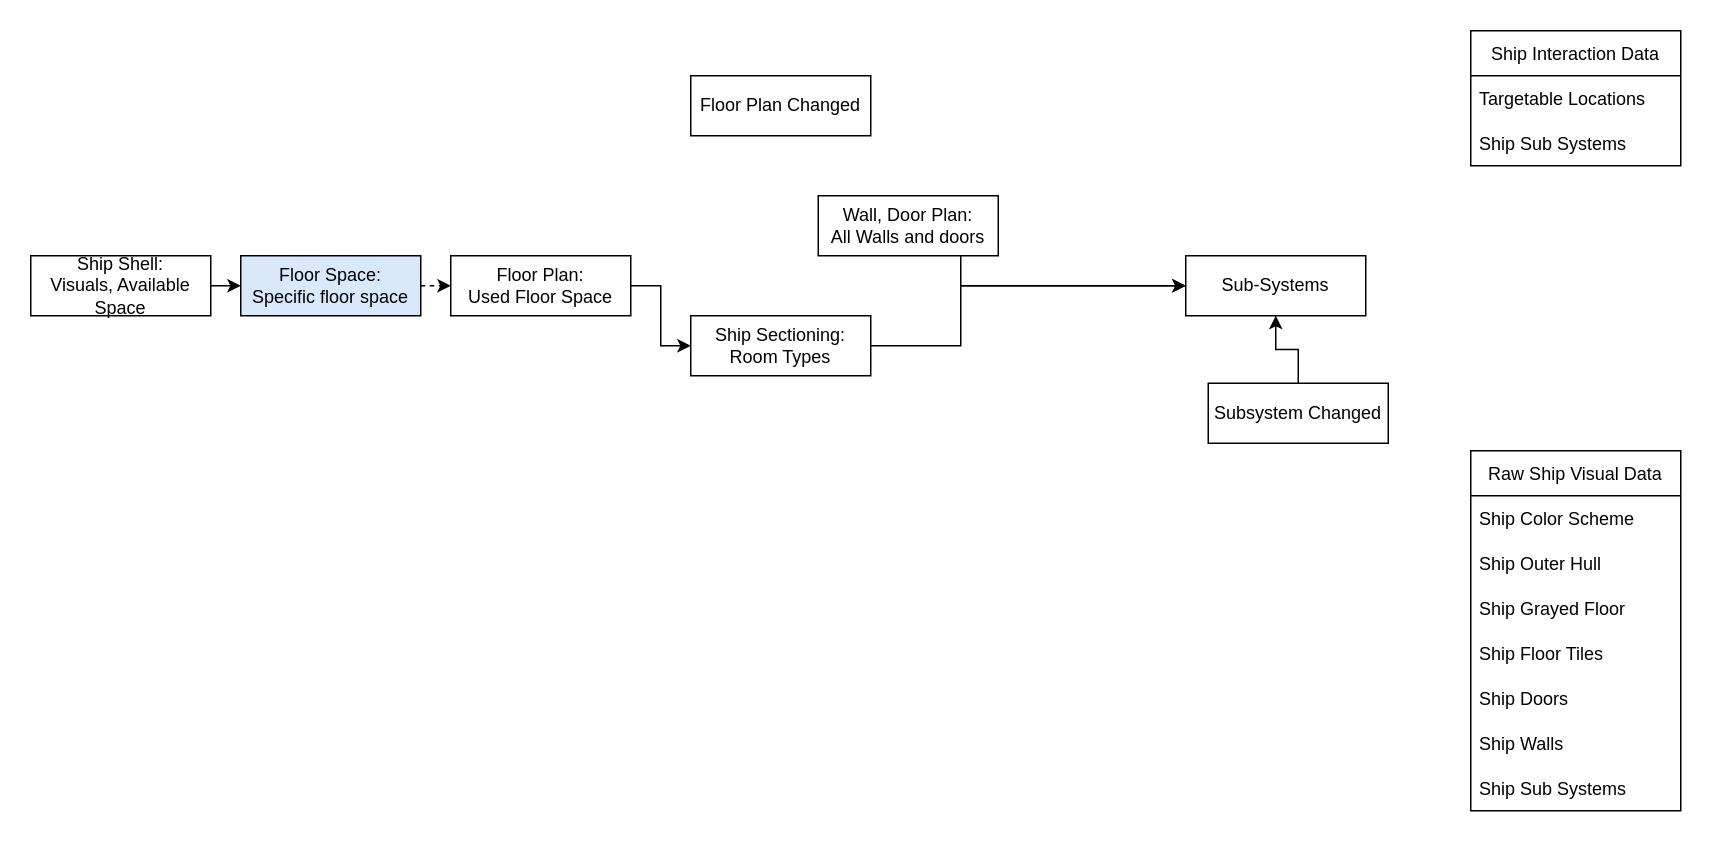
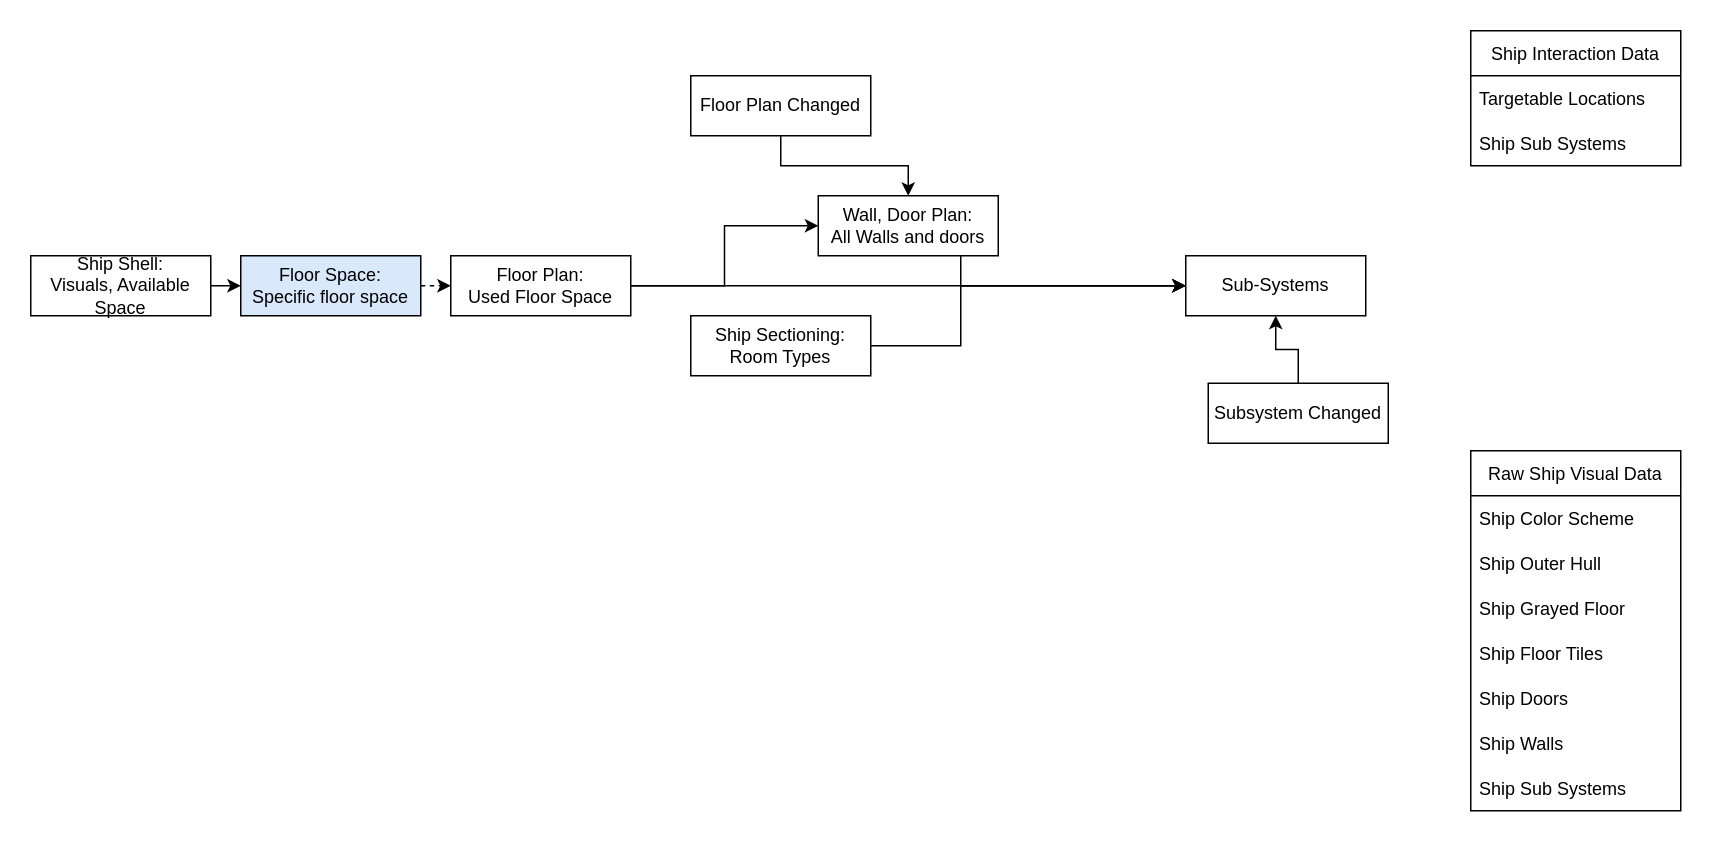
edge "Floor Plan Changed" -> "Wall, Door Plan: All Walls and doors": added
edge "Floor Plan: Used Floor Space" -> "Wall, Door Plan: All Walls and doors": added
edge "Floor Plan: Used Floor Space" -> "Ship Sectioning: Room Types": now "Floor Plan: Used Floor Space" -> "Sub-Systems"
